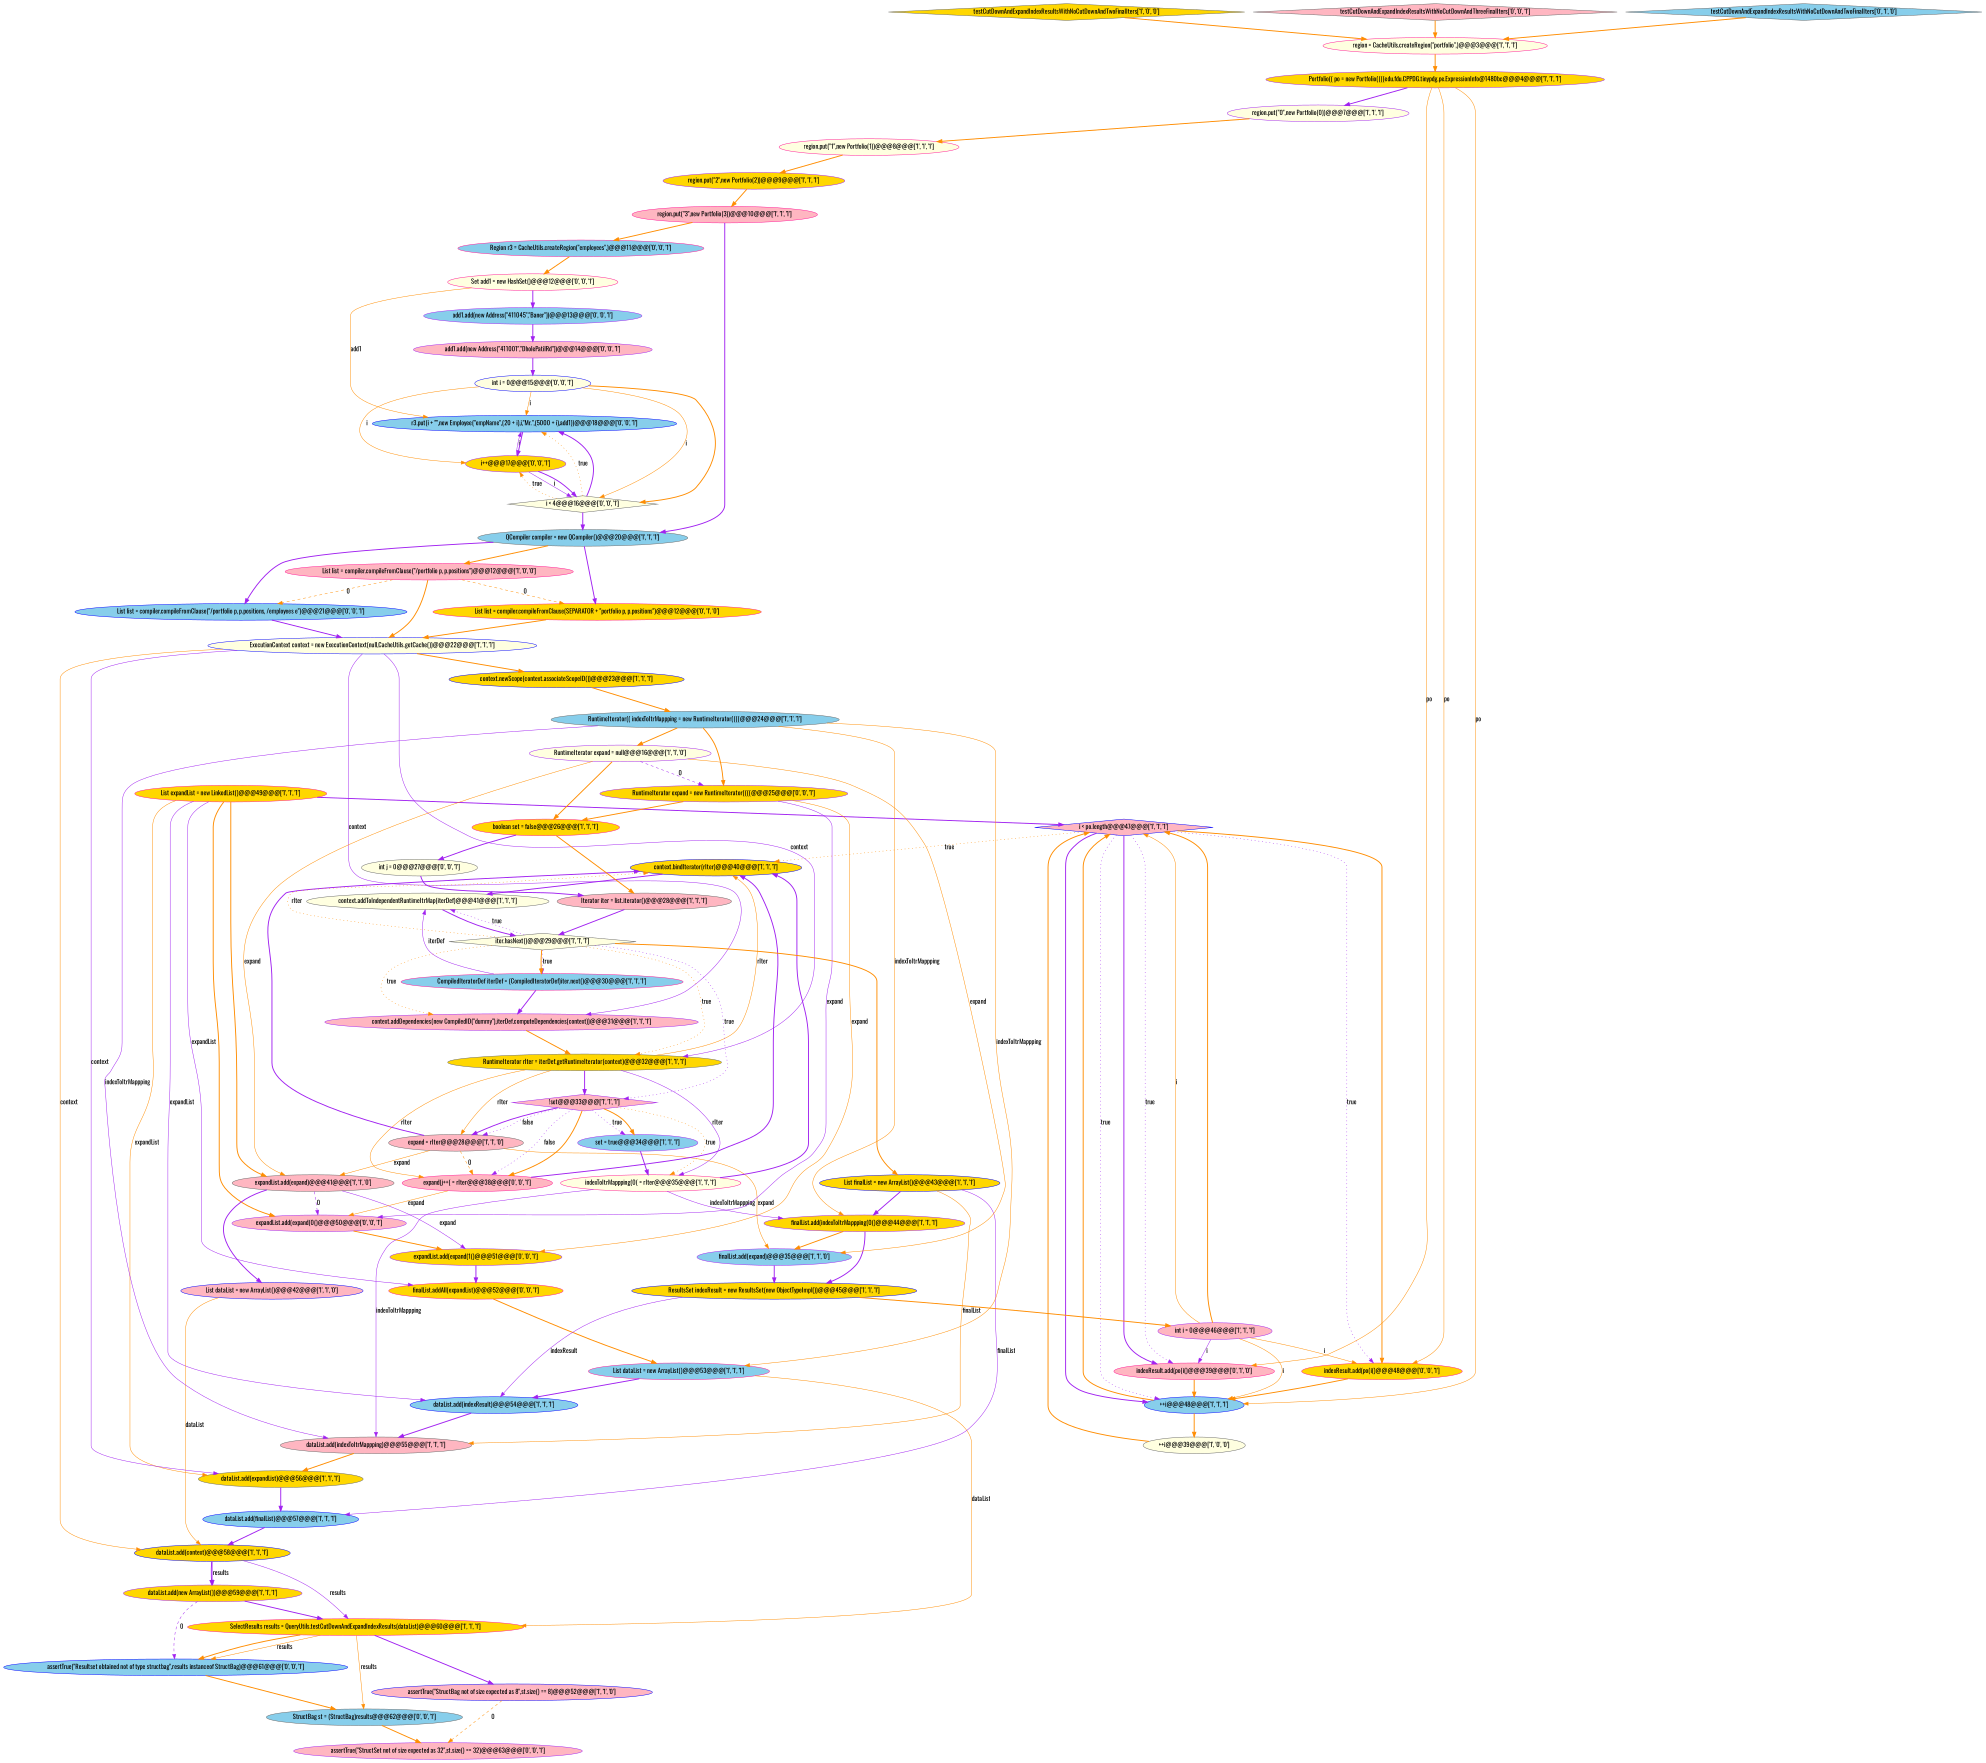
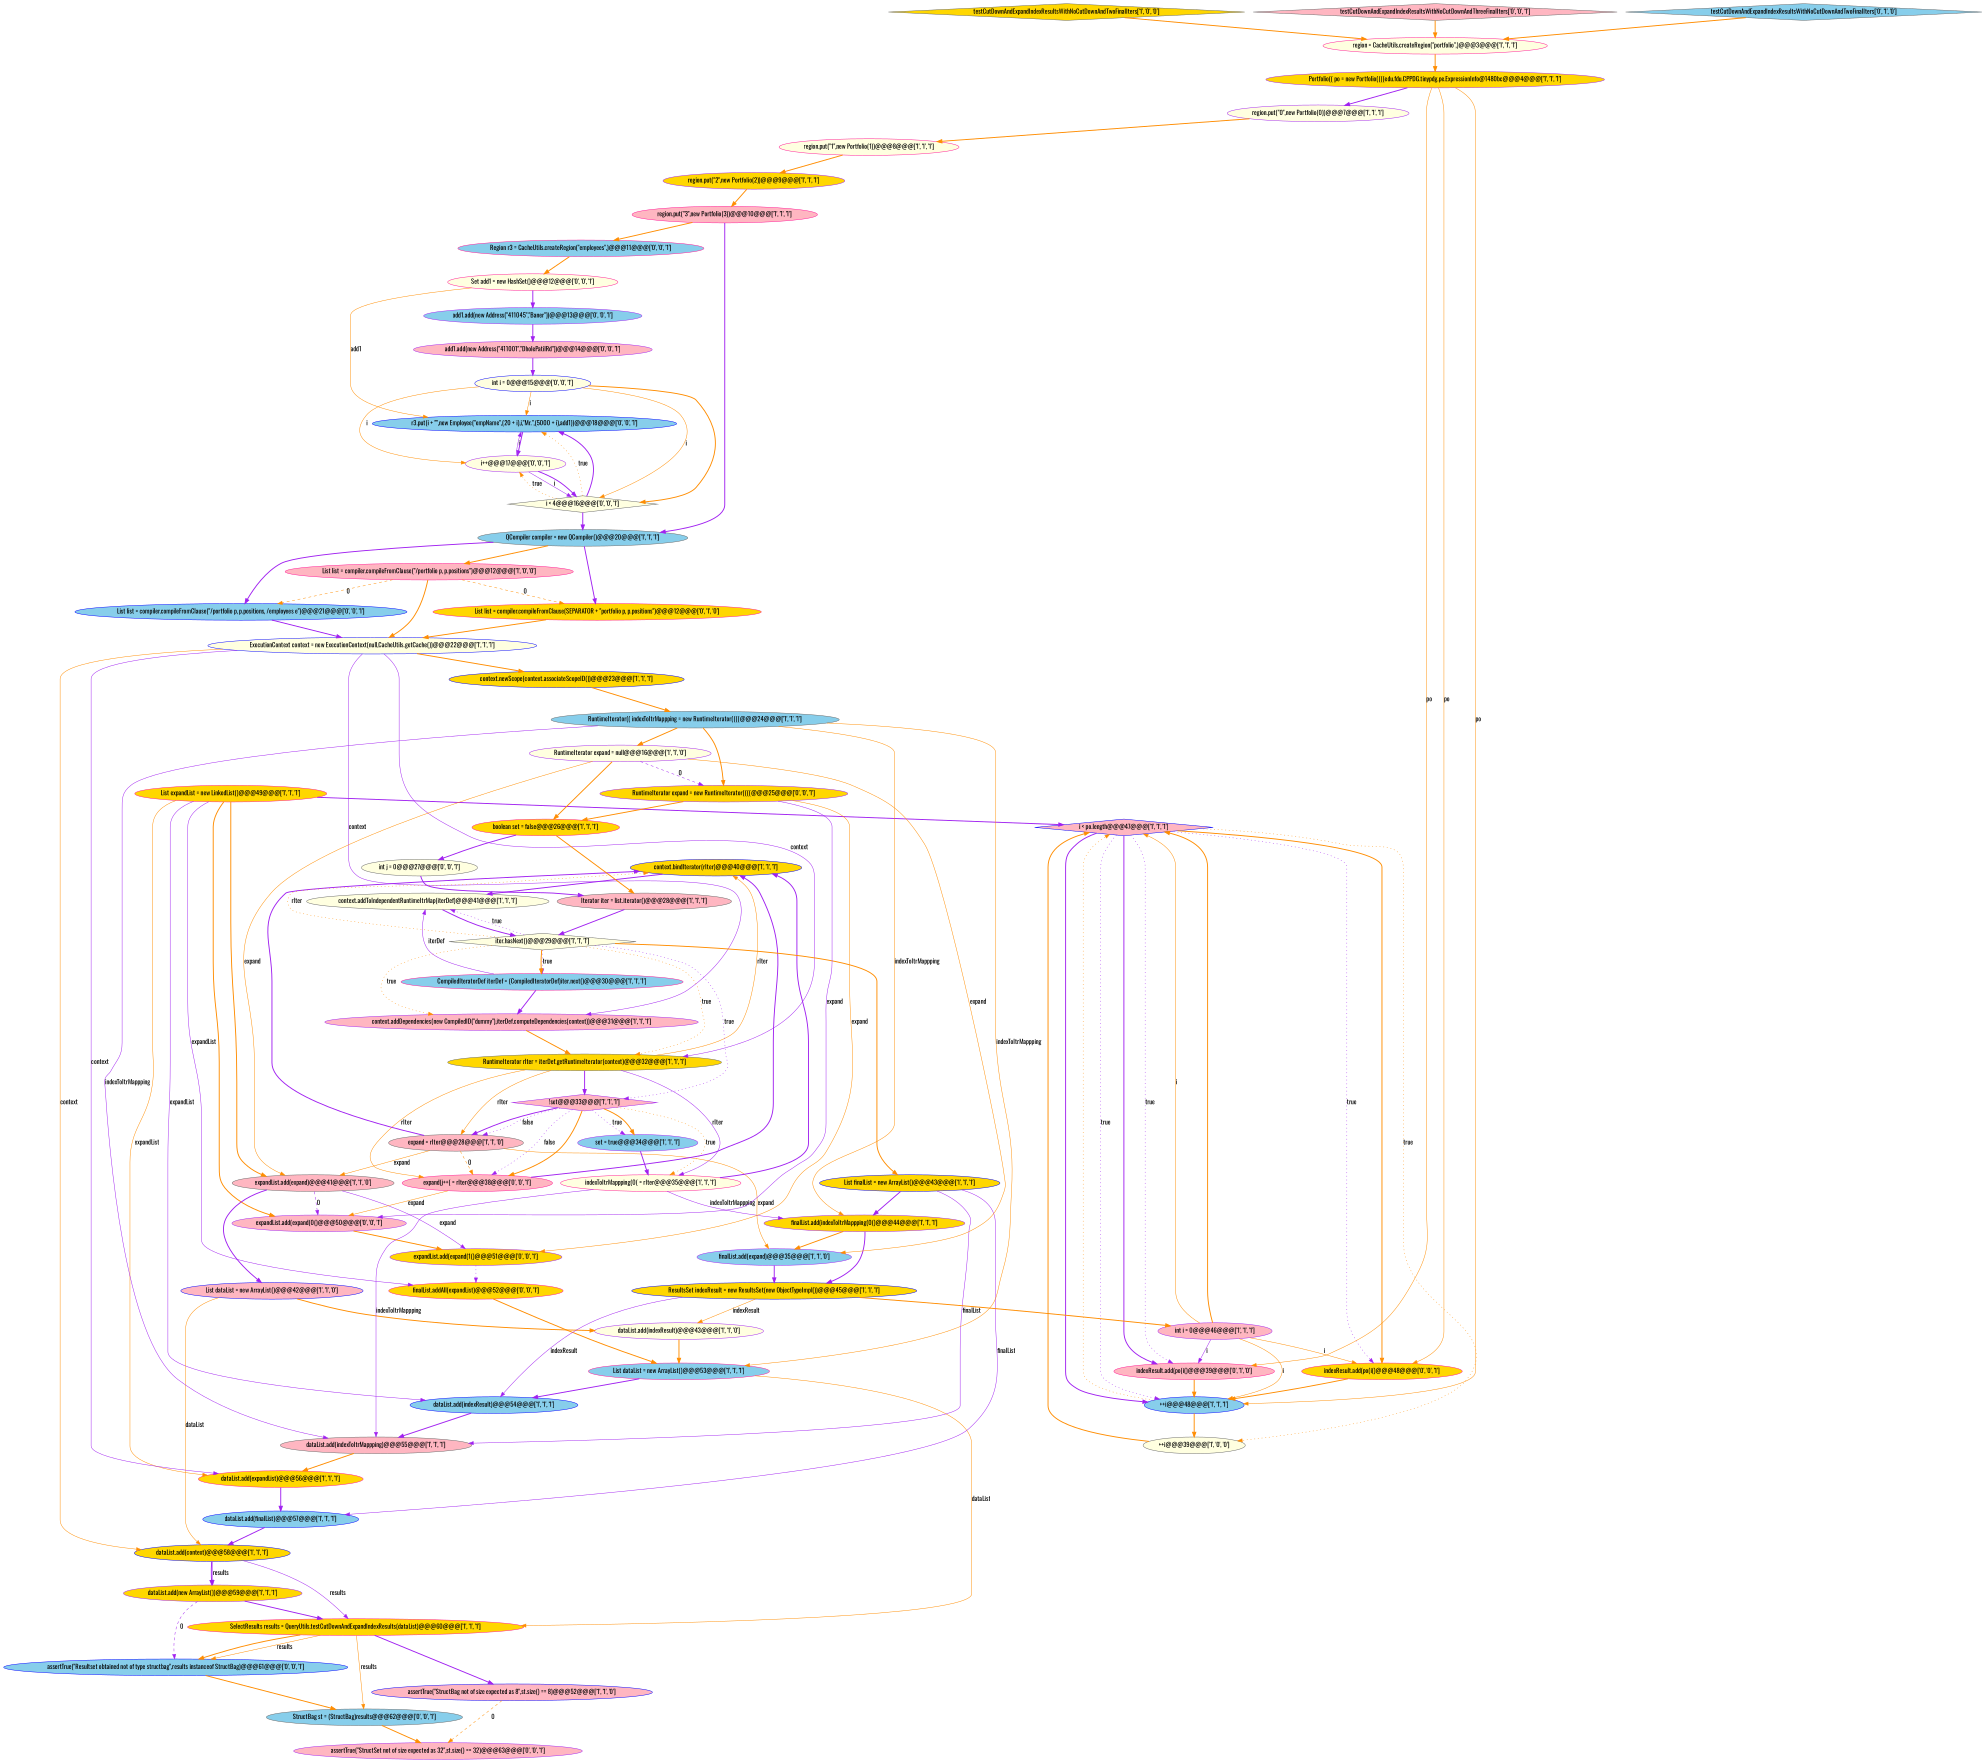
node "i++@@@17@@@['0', '0', '1']": fillcolor gold -> lightyellow
edge "i < po.length@@@47@@@['1', '1', '1']" -> "context.bindIterator(rIter)@@@40@@@['1', '1', '1']": now "i < po.length@@@47@@@['1', '1', '1']" -> "++i@@@39@@@['1', '0', '0']"
edge "++i@@@48@@@['1', '1', '1']" -> "i < po.length@@@47@@@['1', '1', '1']": style bold -> dotted
edge "expandList.add(expand(1()@@@51@@@['0', '0', '1']" -> "finalList.addAll(expandList)@@@52@@@['0', '0', '1']": style bold -> dotted
node "dataList.add(indexResult)@@@43@@@['1', '1', '0']": added
edge "List finalList = new ArrayList()@@@43@@@['1', '1', '1']" -> "dataList.add(indexToItrMappping)@@@55@@@['1', '1', '1']": color darkorange -> purple
node "dataList.add(expandList)@@@56@@@['1', '1', '1']": color gray40 -> deeppink
